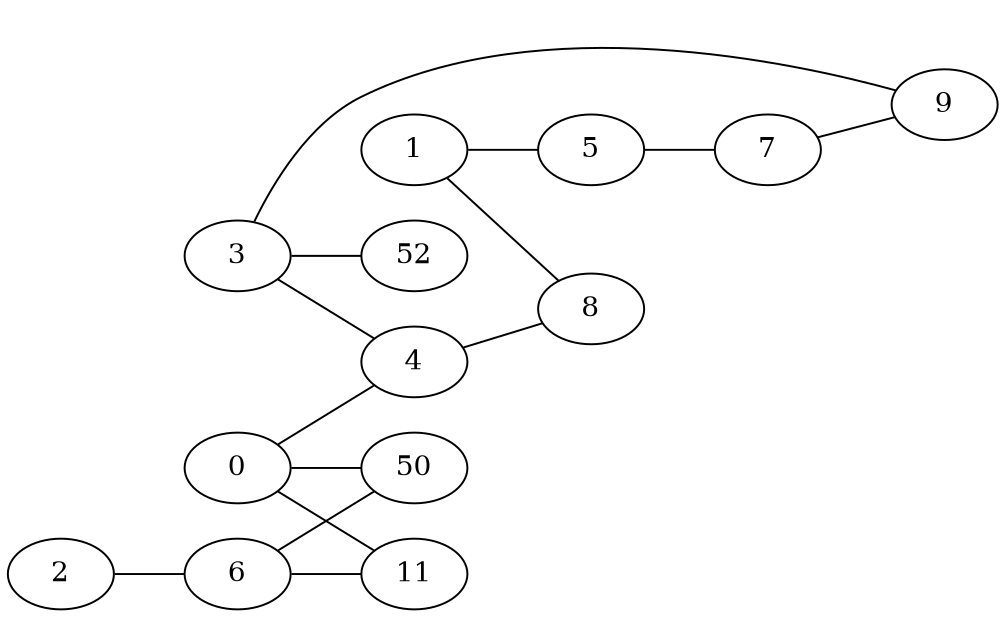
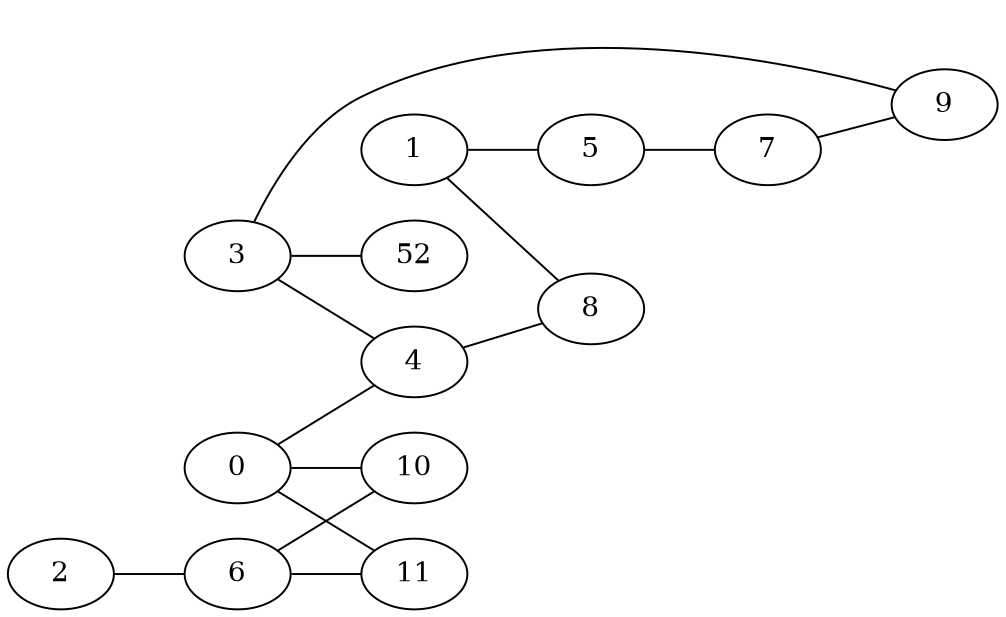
node "50": label "50" -> "10"
